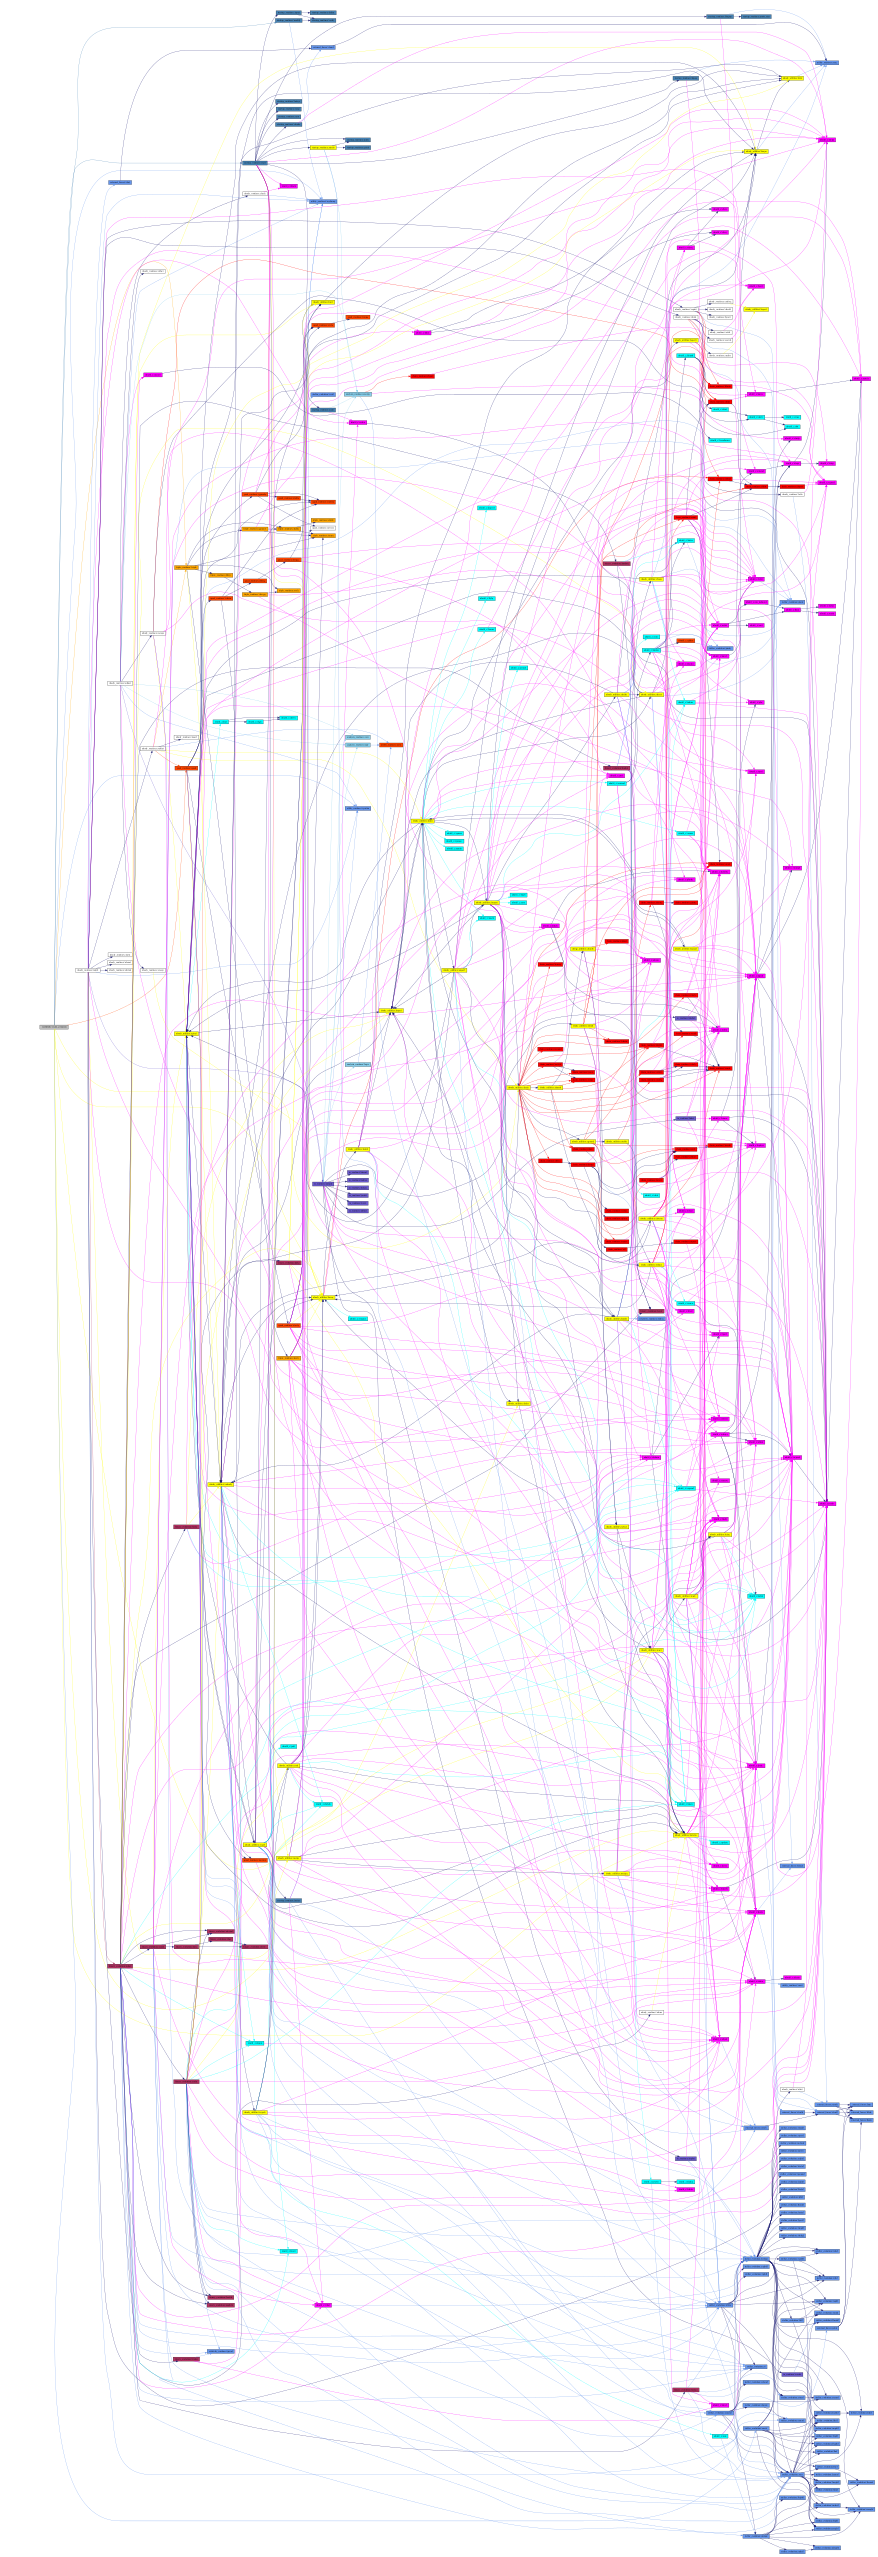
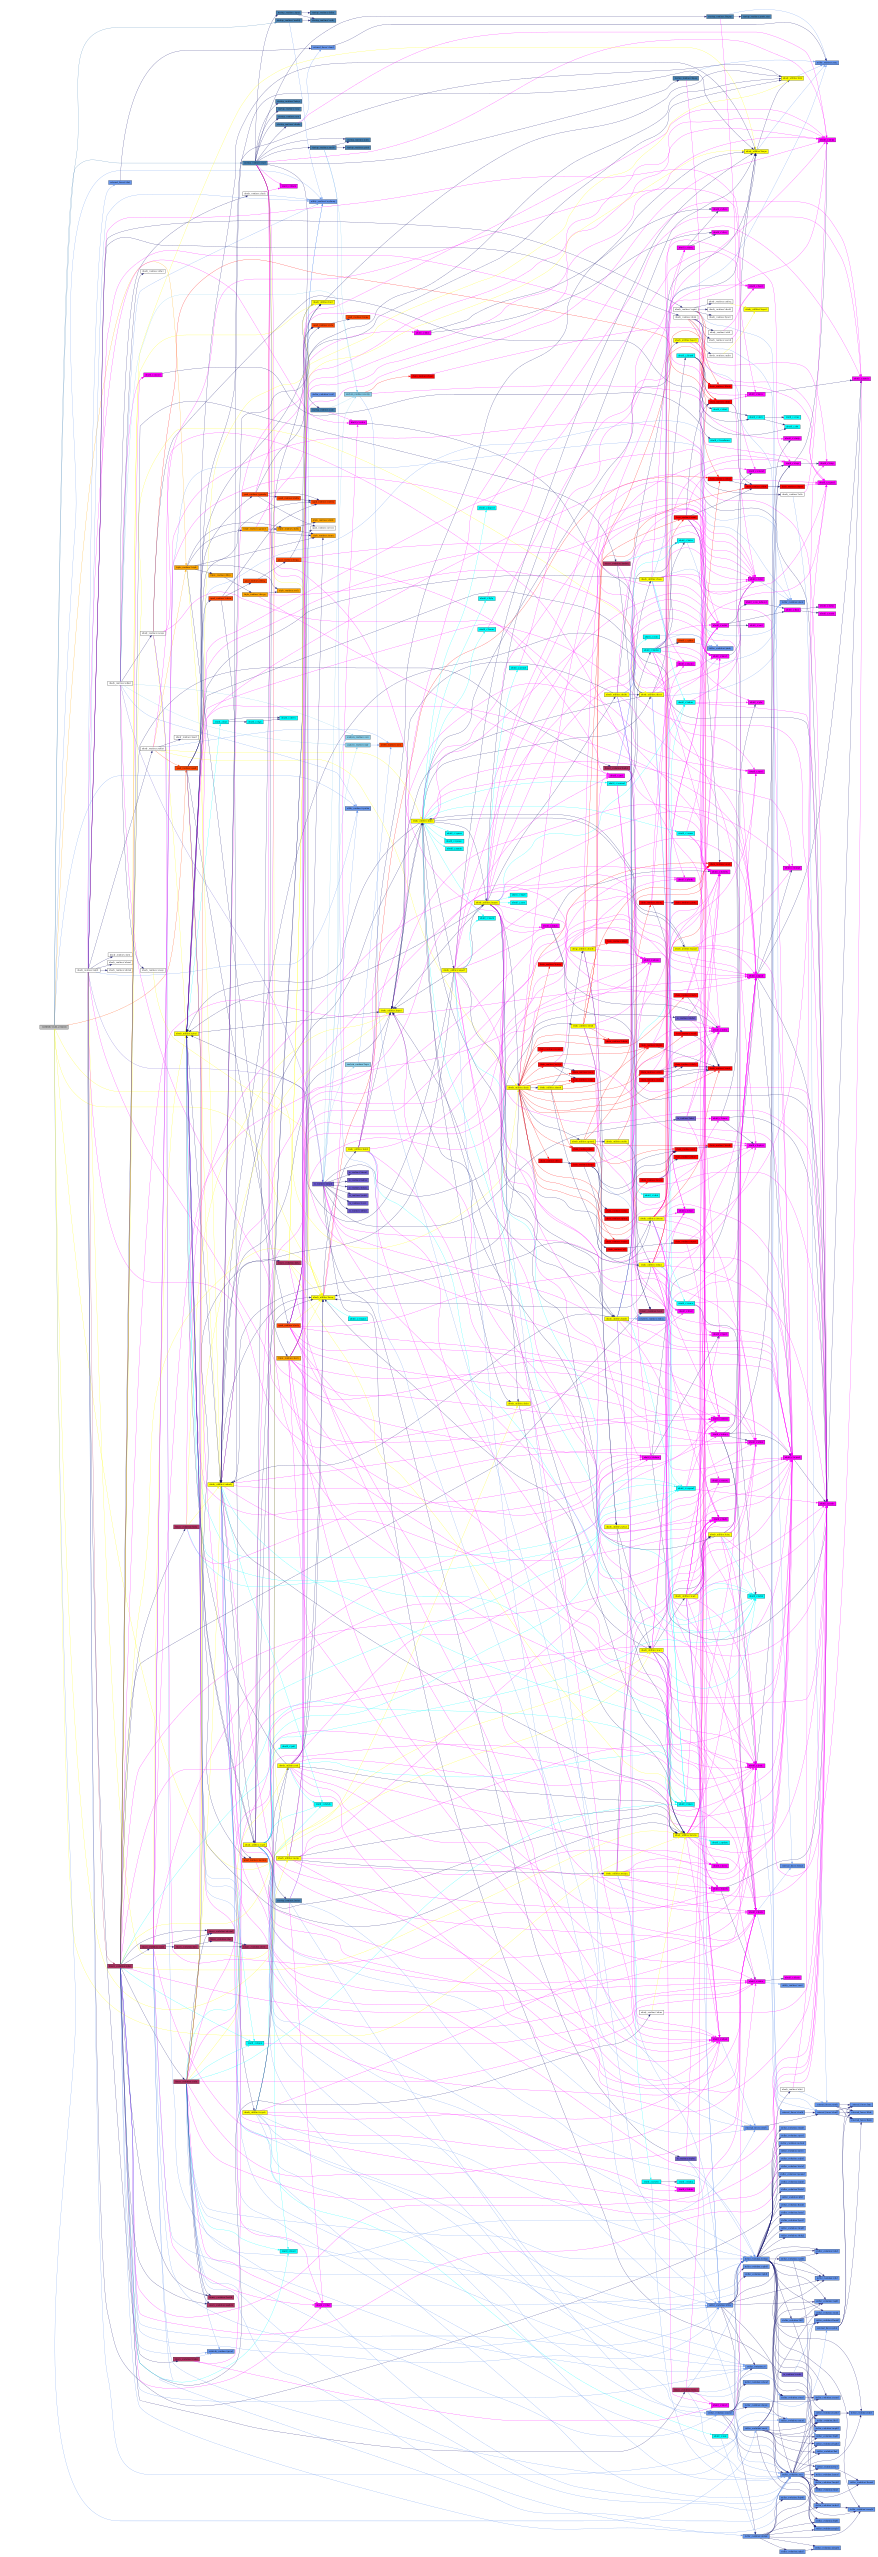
node "startup_routines::xtrnl0": fillcolor yellow -> steelblue
edge "nbody_utilities::ksin2" -> "nbutil_1::nblist": added
